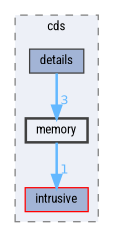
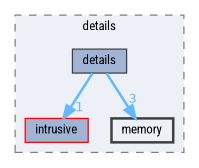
cluster "cds": label "cds" -> "details"
edge "memory" -> "intrusive": now "details" -> "intrusive"
